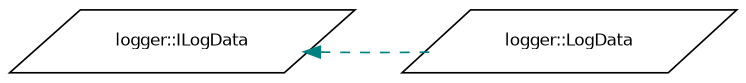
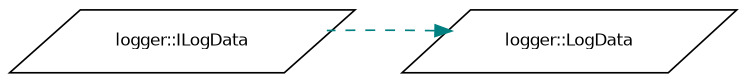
edge "logger::LogData" -> "logger::ILogData": reversed
